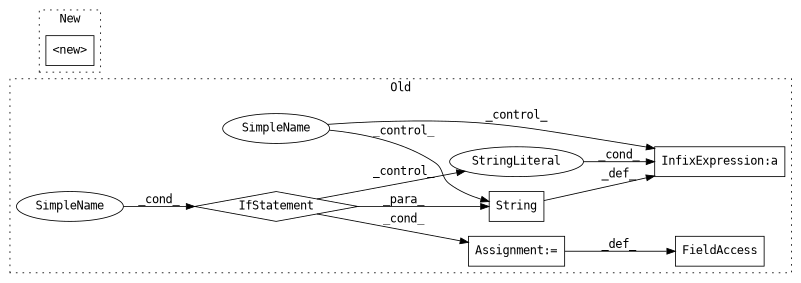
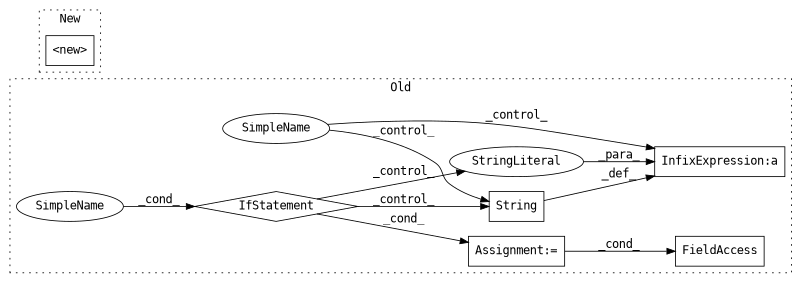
edge "StringLiteral" -> "InfixExpression:a": label "_cond_" -> "_para_"
edge "IfStatement" -> "String": label "_para_" -> "_control_"
edge "Assignment:=" -> "FieldAccess": label "_def_" -> "_cond_"
